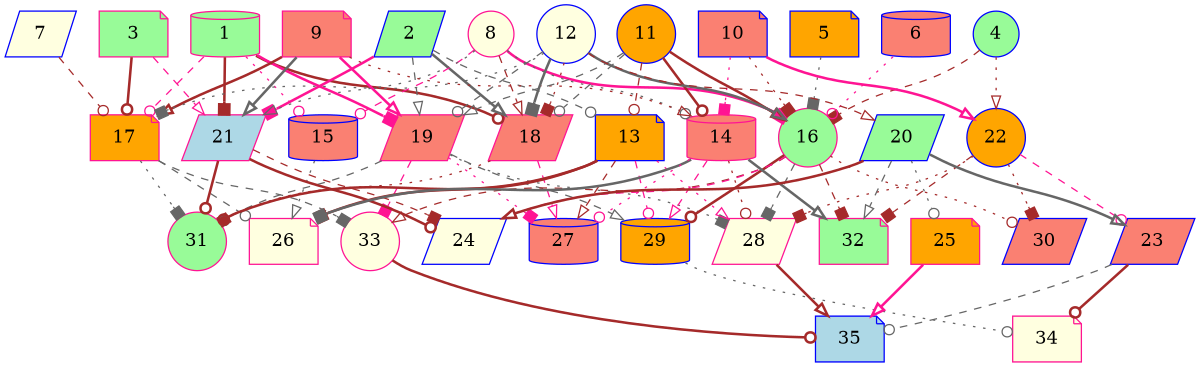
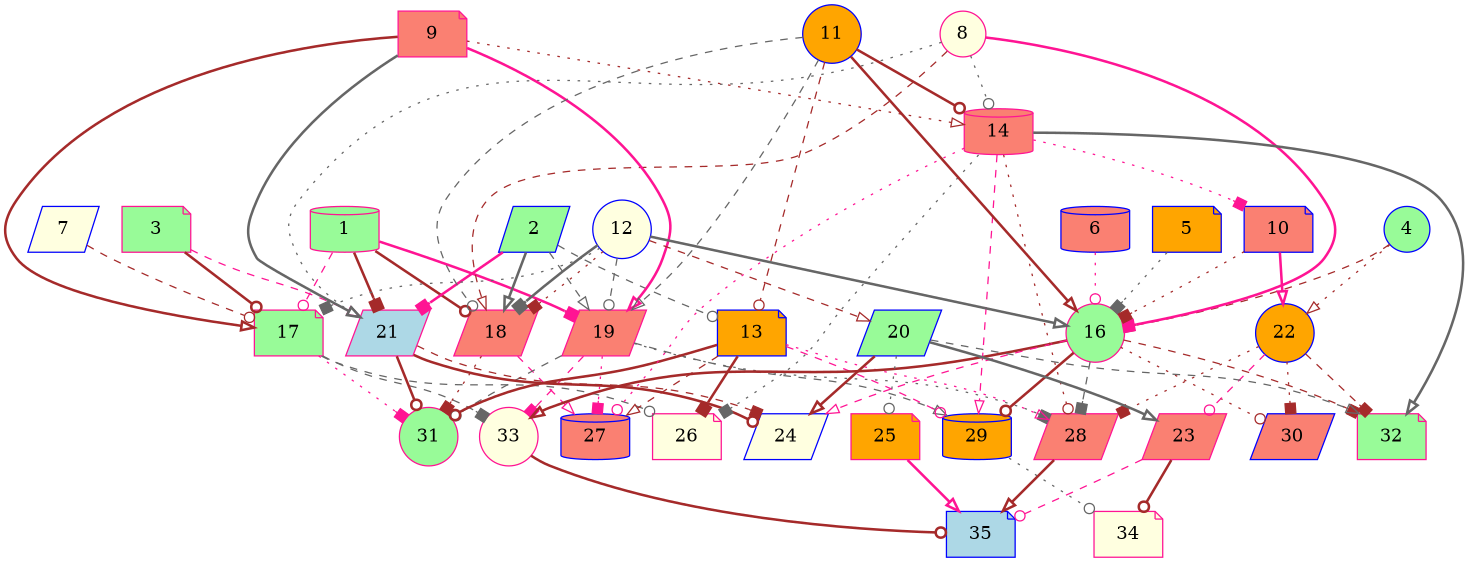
edge "10" -> "14": reversed
node "17": fillcolor orange -> palegreen
node "15": removed
edge "17" -> "31": color gray40 -> deeppink
edge "14" -> "26": style bold -> dotted
edge "16" -> "33": style dashed -> bold
node "28": fillcolor lightyellow -> salmon
node "23": color blue -> deeppink
edge "23" -> "35": color gray40 -> deeppink
